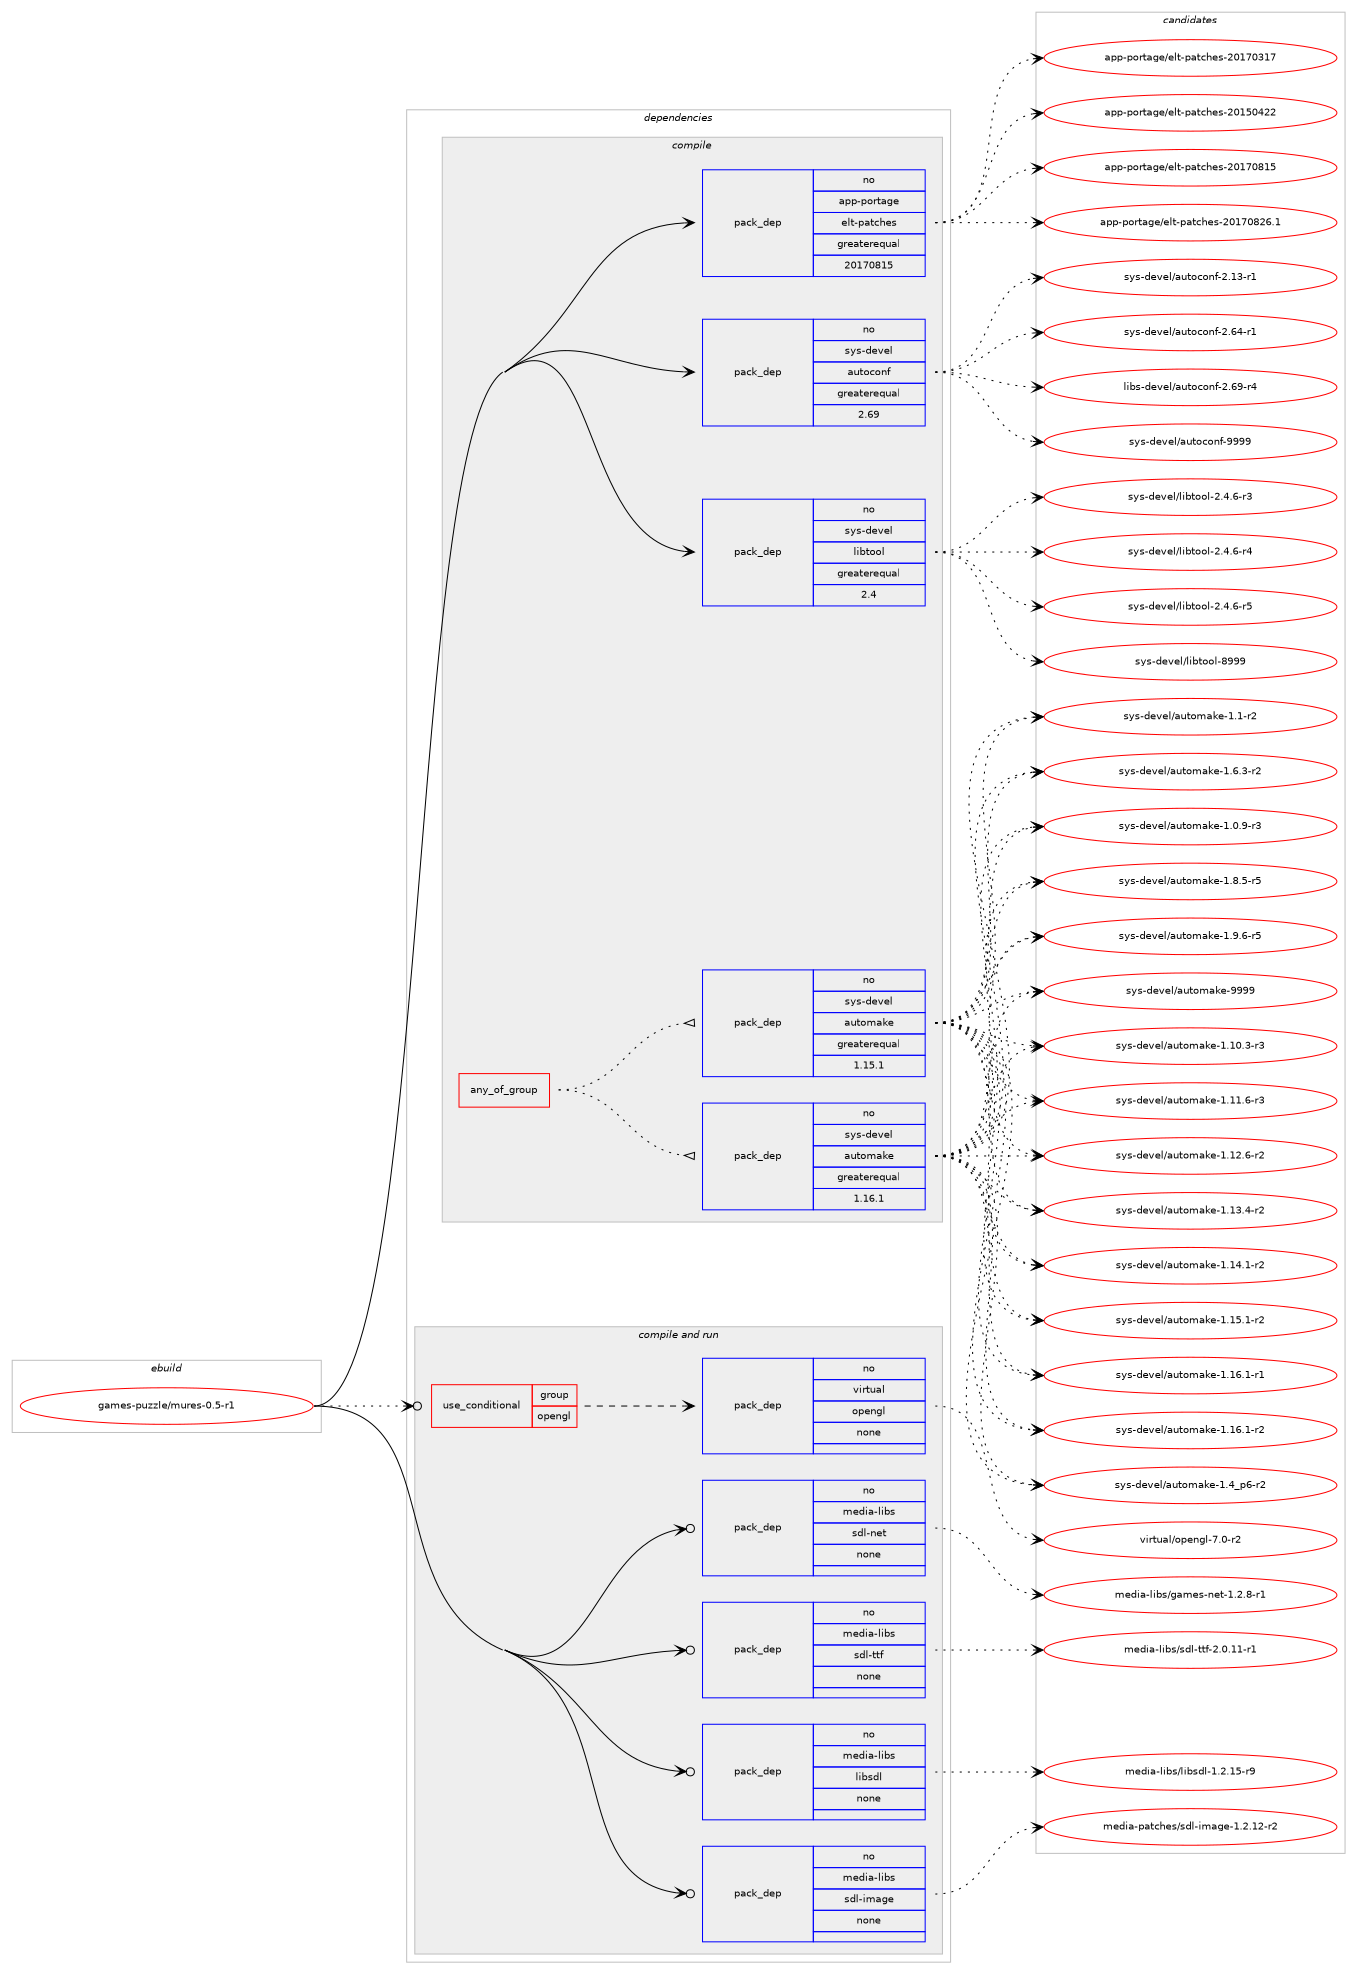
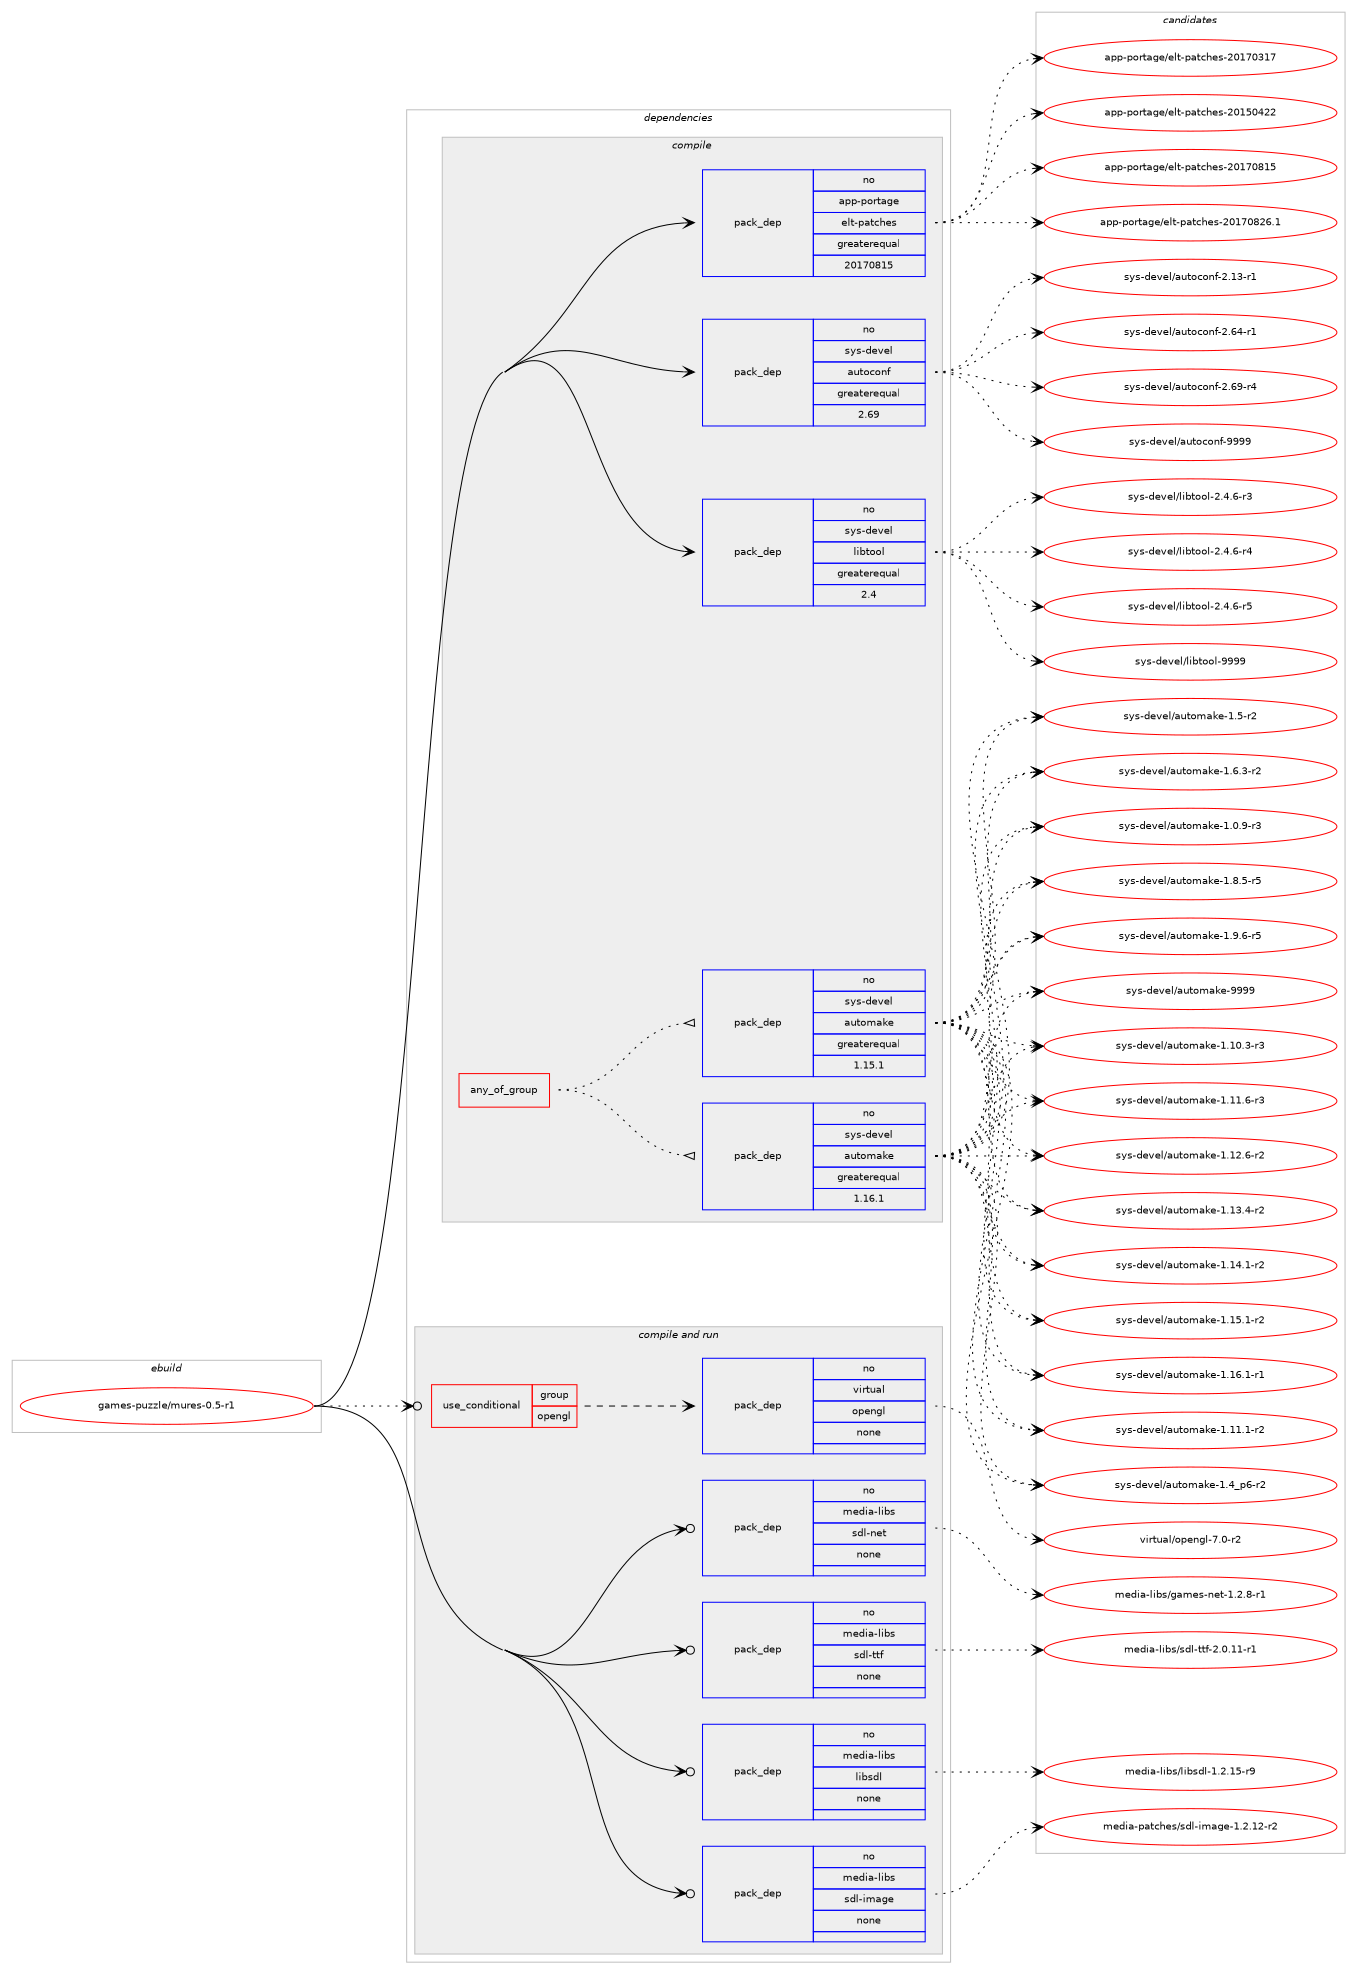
node "libs-devel/autoconf-2.69-r4": label "libs-devel/autoconf-2.69-r4" -> "sys-devel/autoconf-2.69-r4"
node "sys-devel/libtool-8999": label "sys-devel/libtool-8999" -> "sys-devel/libtool-9999"
node "sys-devel/automake-1.1-r2": label "sys-devel/automake-1.1-r2" -> "sys-devel/automake-1.5-r2"
node "sys-devel/automake-1.16.1-r2": label "sys-devel/automake-1.16.1-r2" -> "sys-devel/automake-1.11.1-r2"
